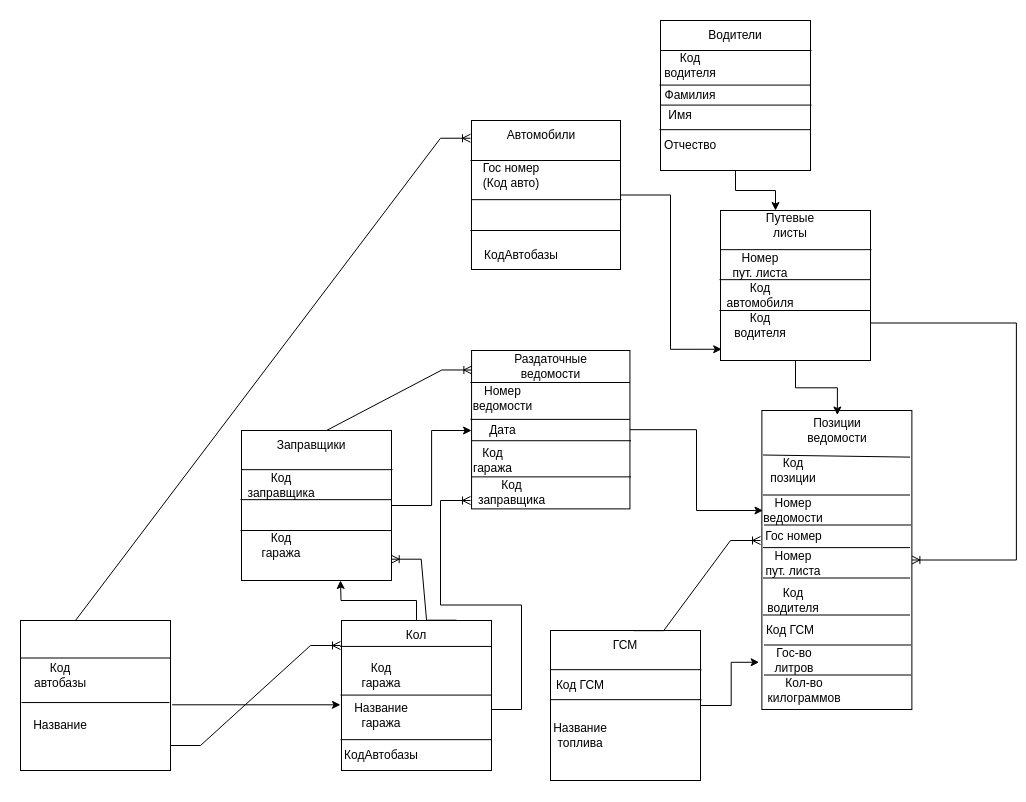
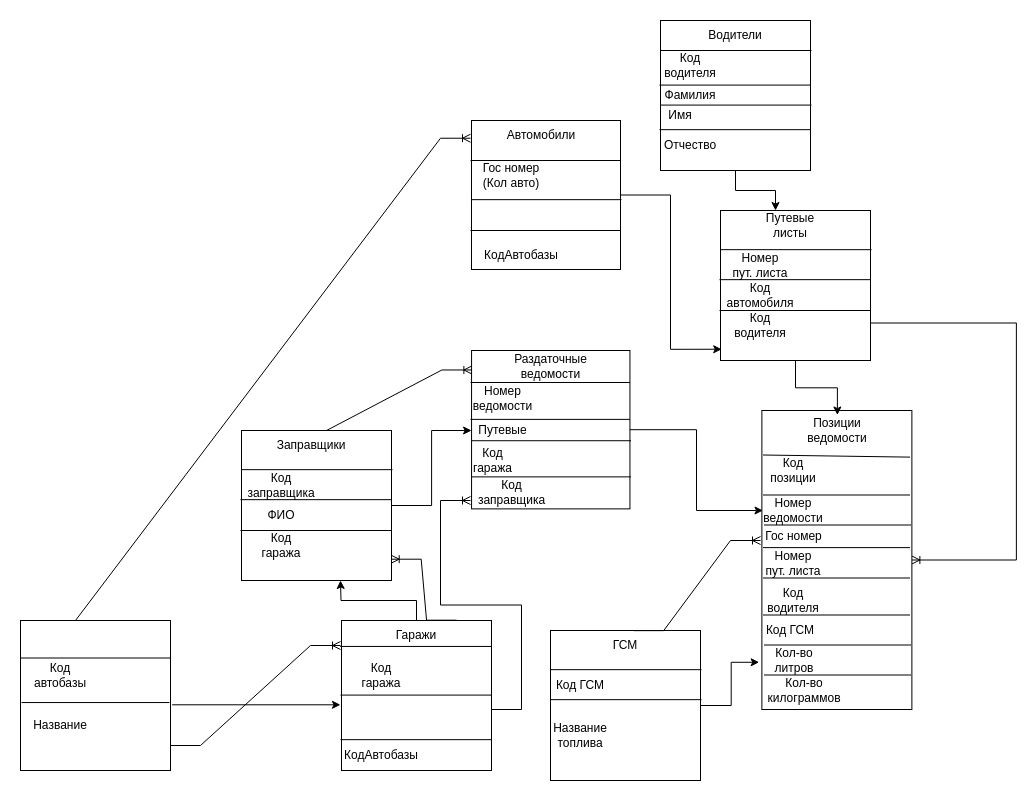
node "Гос номер (Код авто)": label "Гос номер (Код авто)" -> "Гос номер (Кол авто)"
node "Дата": label "Дата" -> "Путевые"
node "ФИО": added
node "Кол": label "Кол" -> "Гаражи"
node "Гос-во литров": label "Гос-во литров" -> "Кол-во литров"
node "Название гаража": removed
